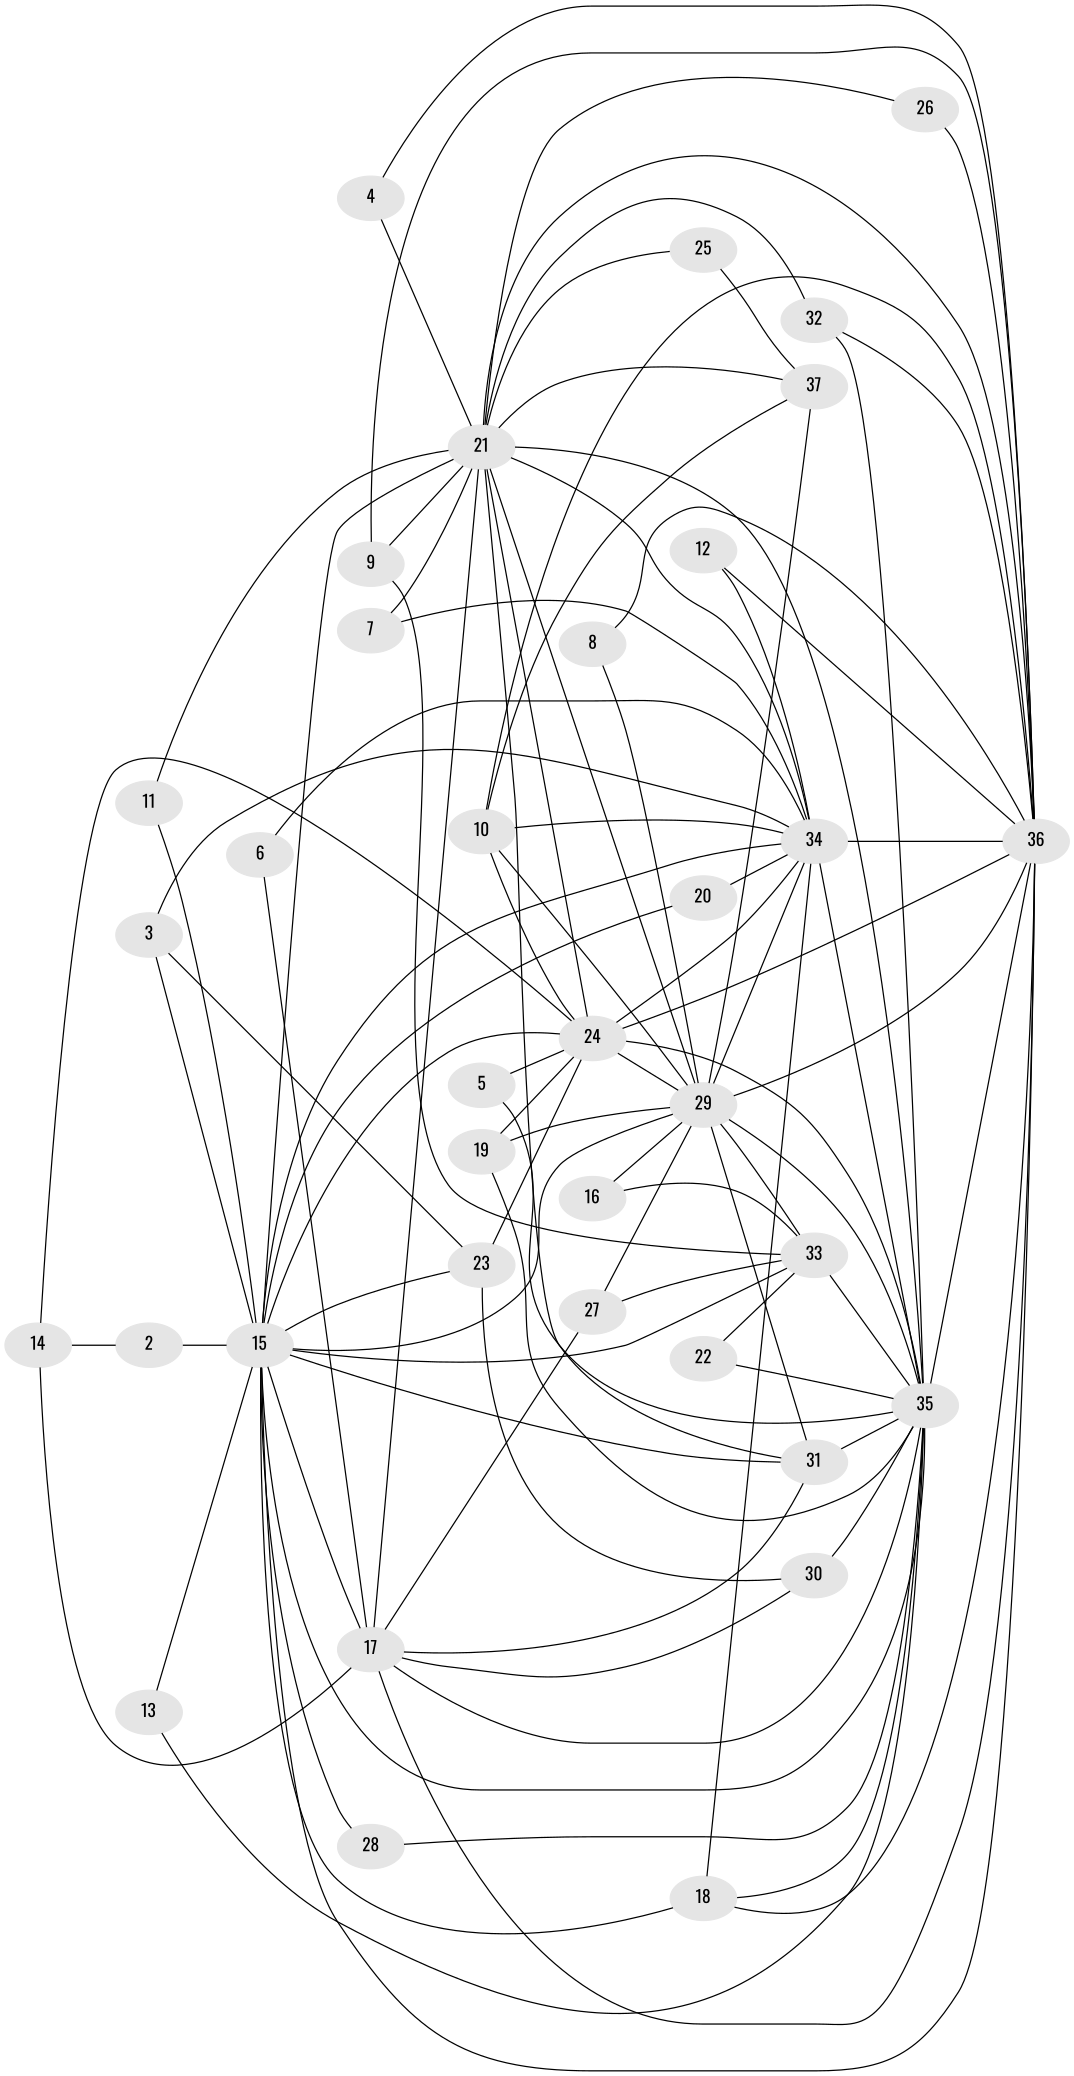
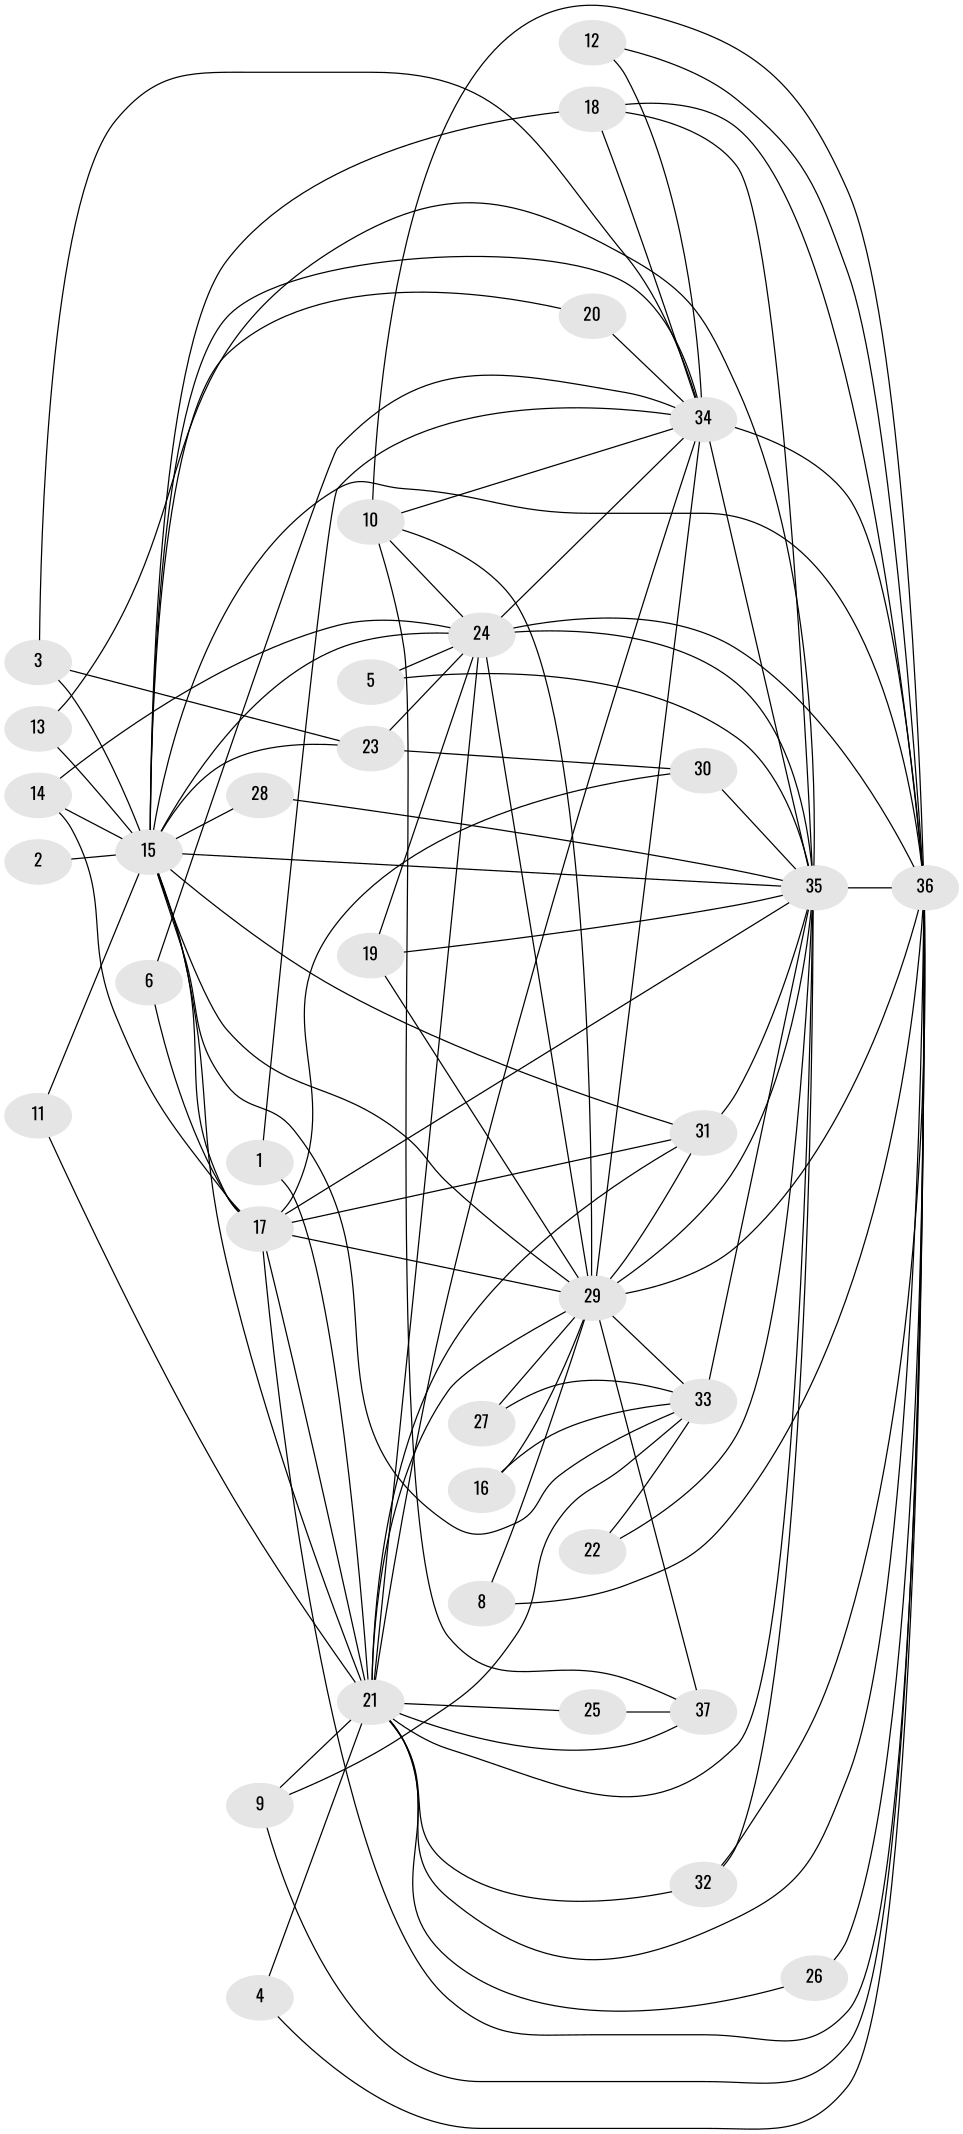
node "7": label "7" -> "1"
edge "14" -- "2": now "14" -- "15"
edge "27" -- "17": now "29" -- "17"
